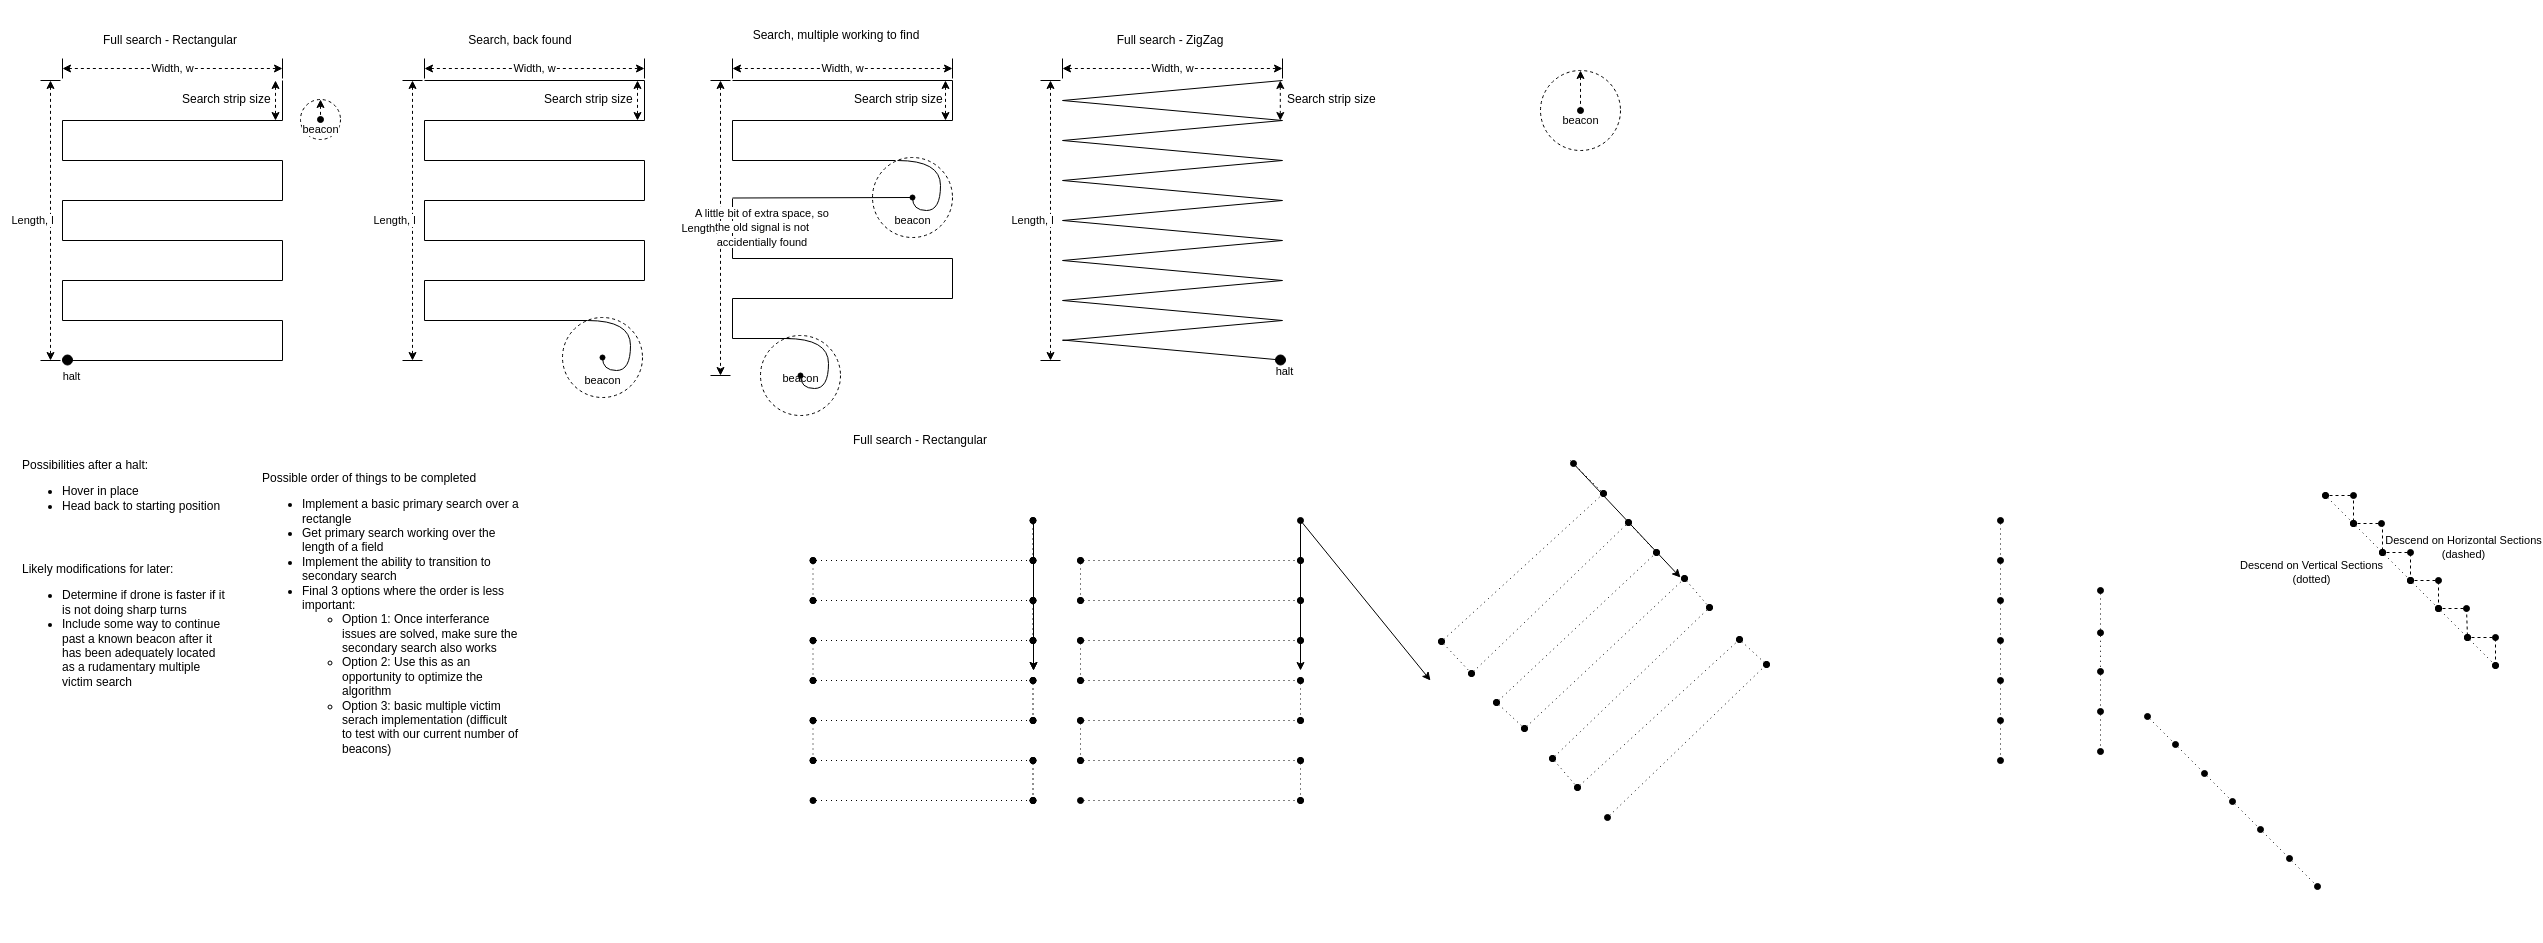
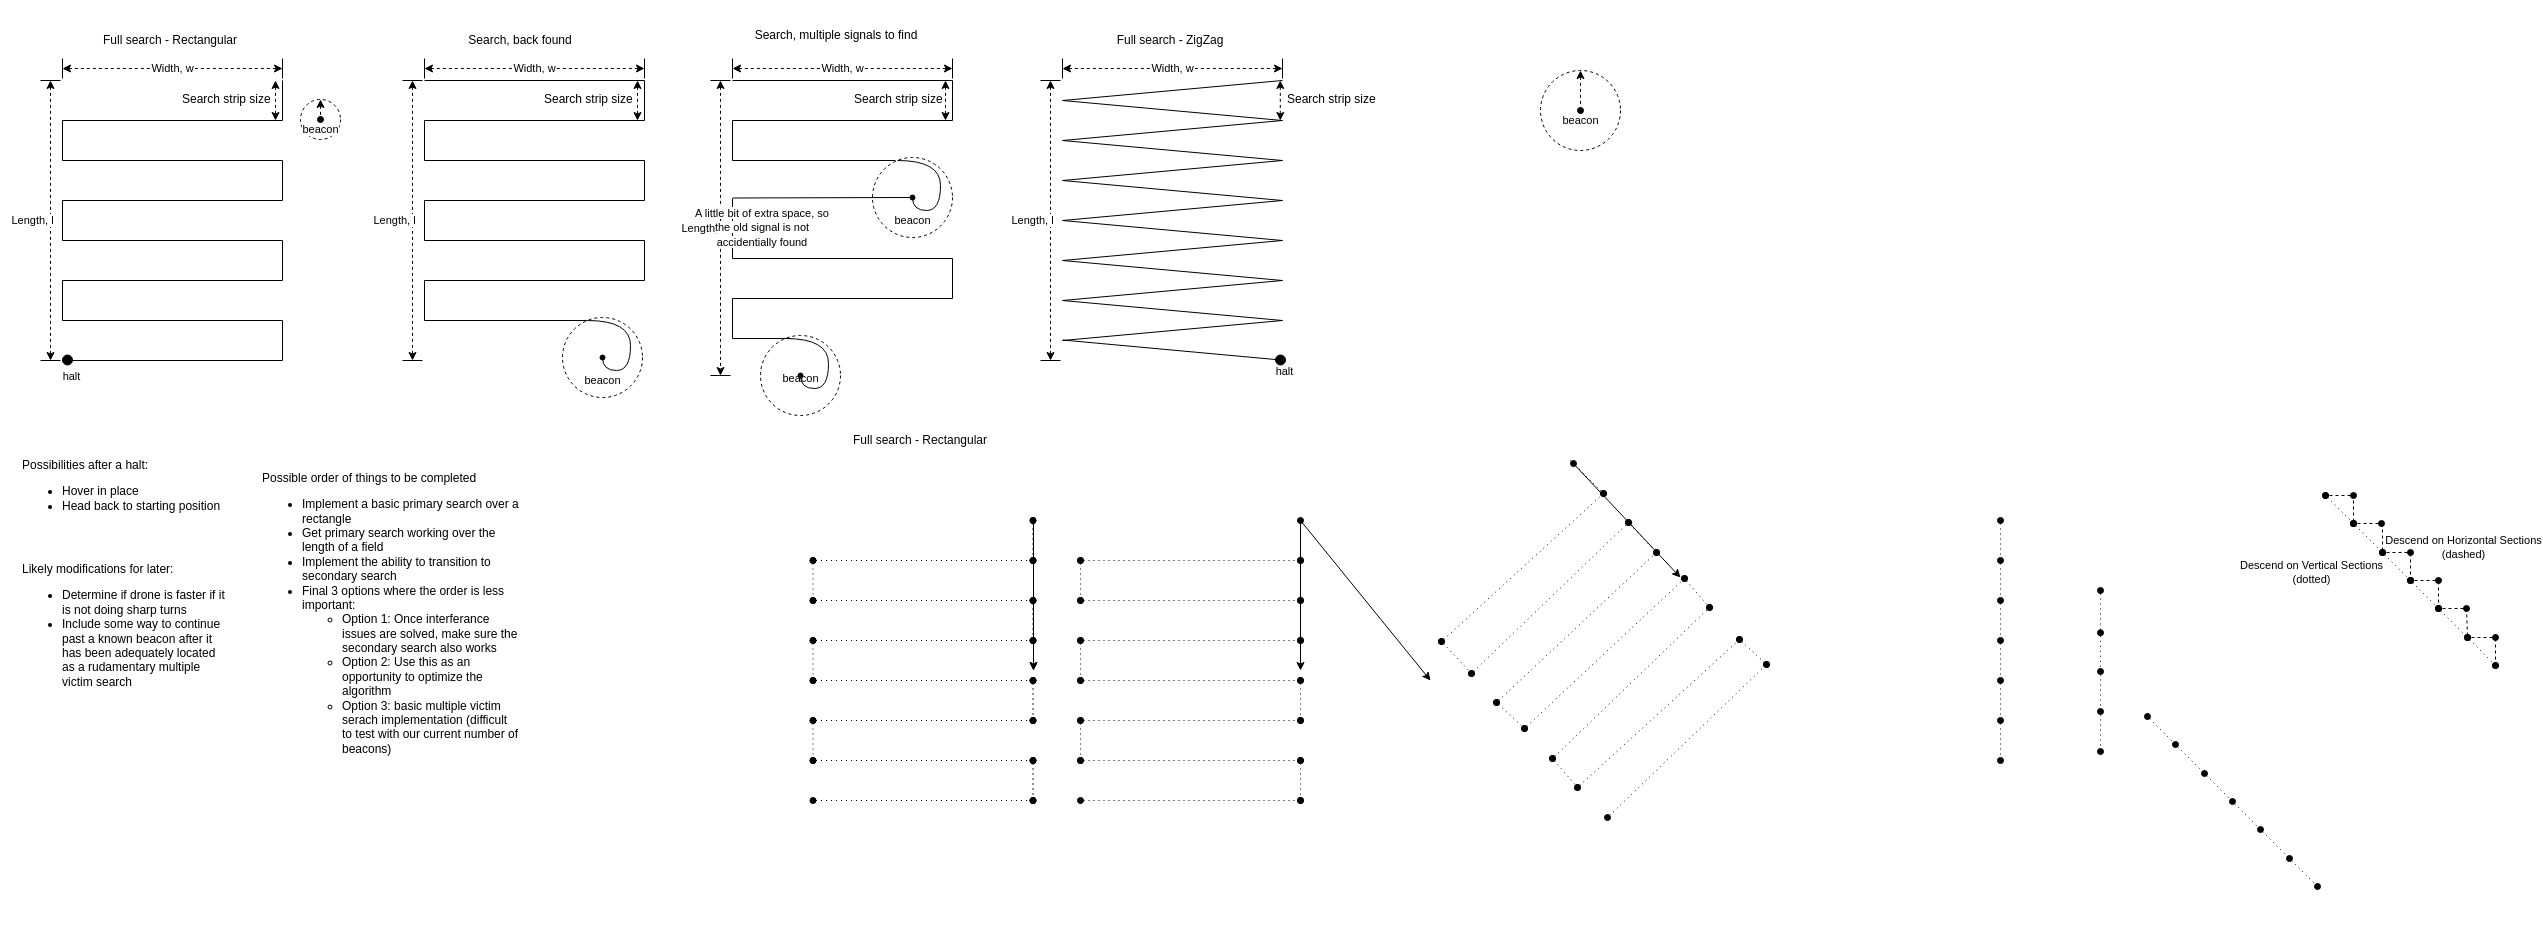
node "Search, multiple working to find": label "Search, multiple working to find" -> "Search, multiple signals to find"
